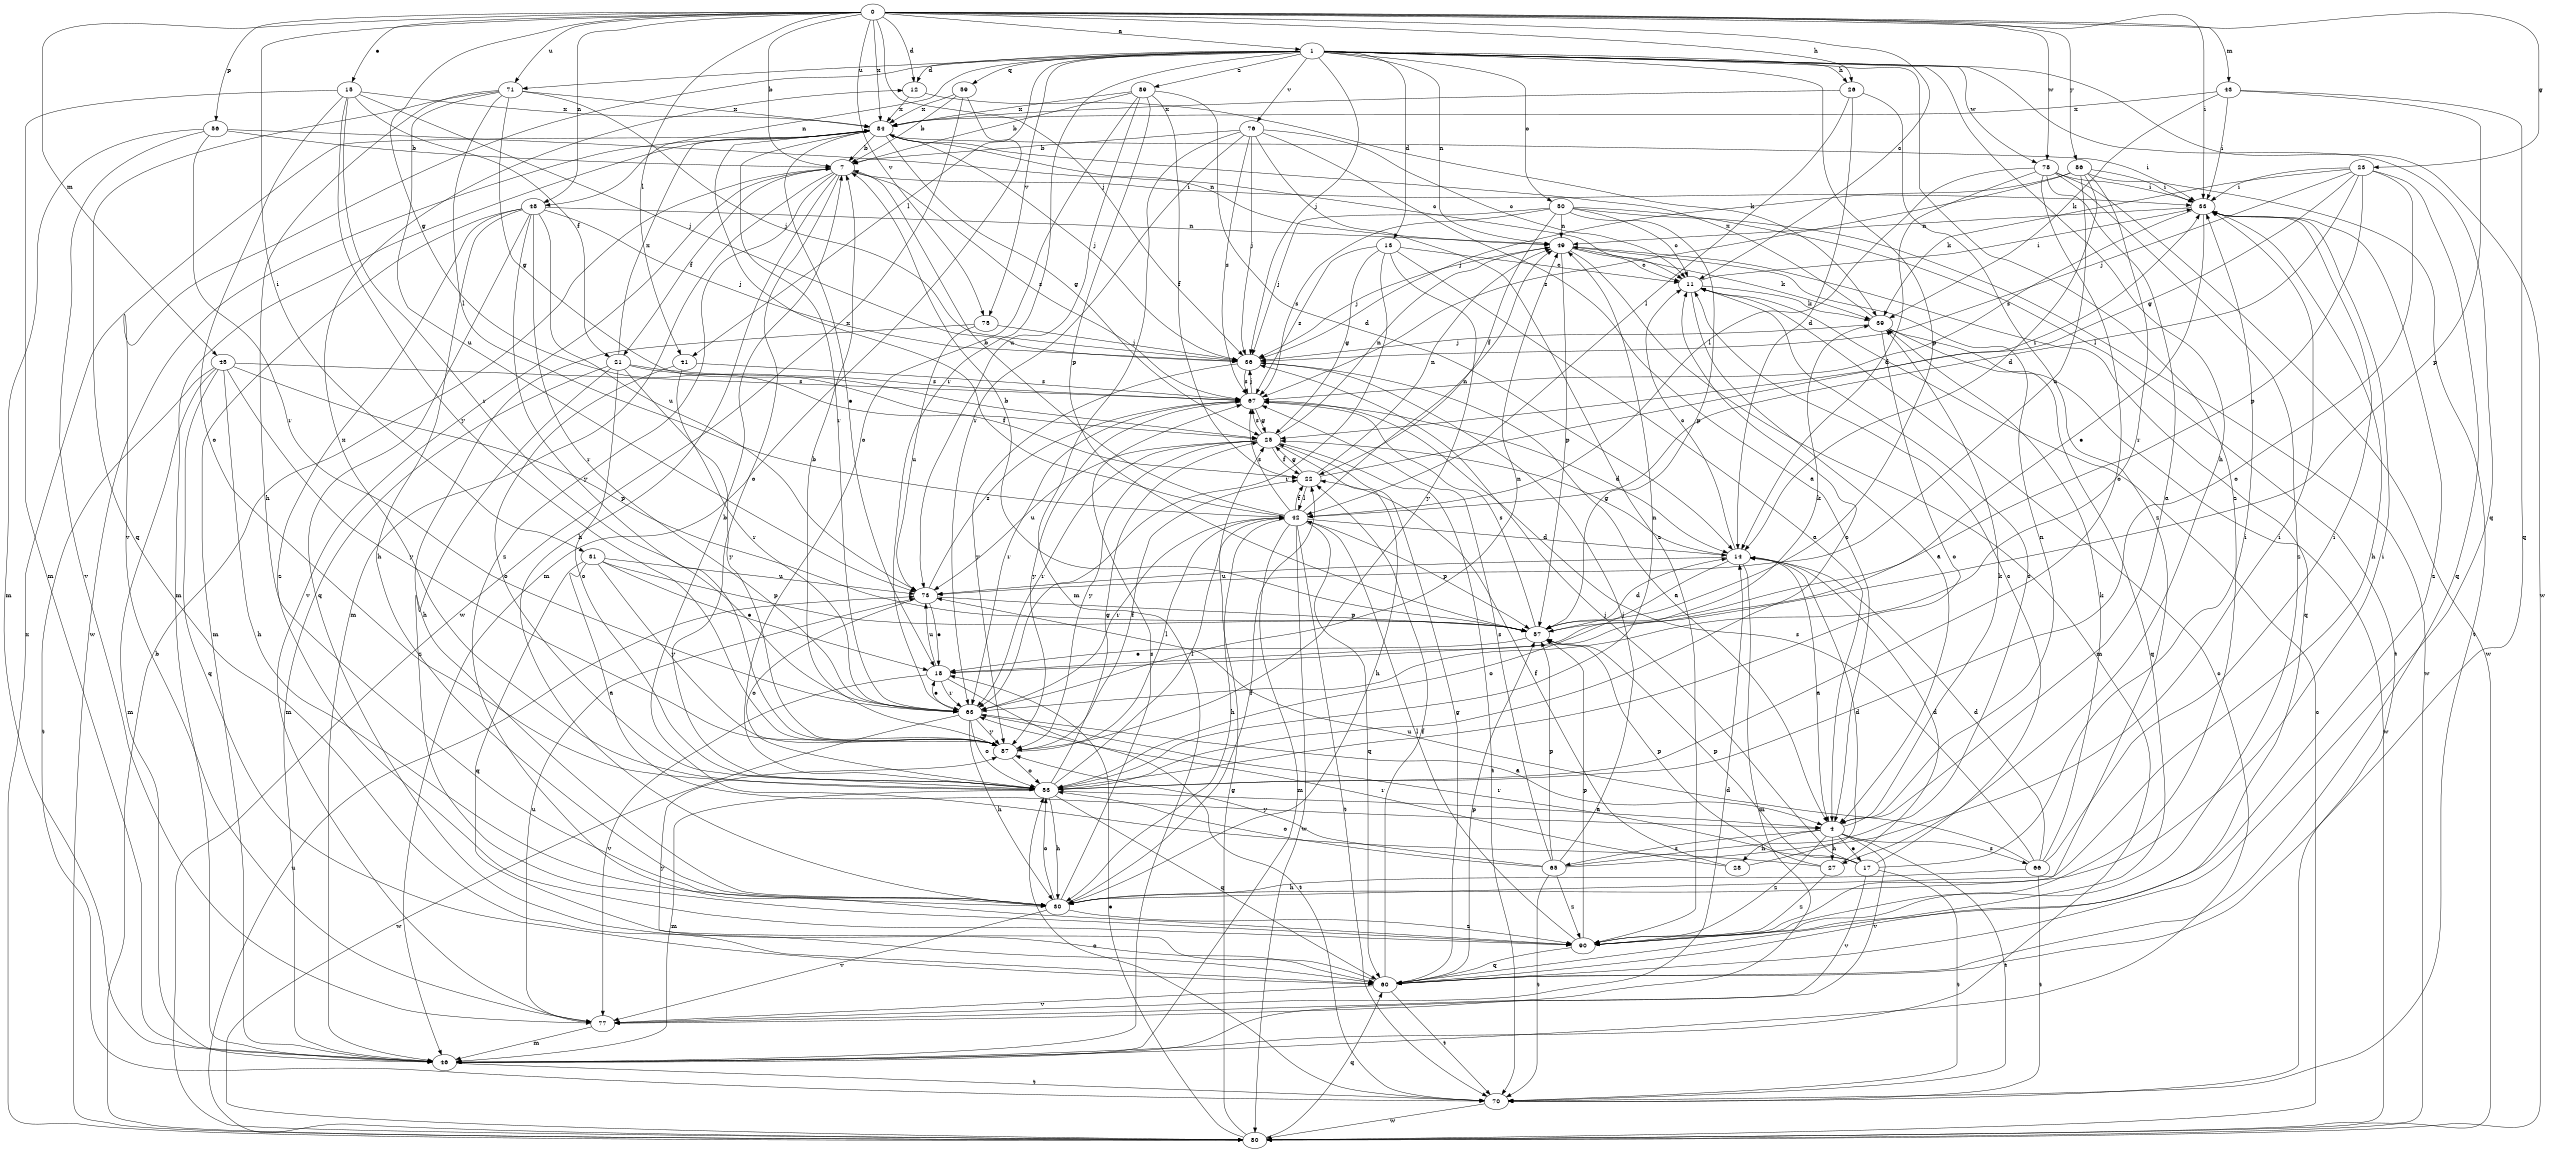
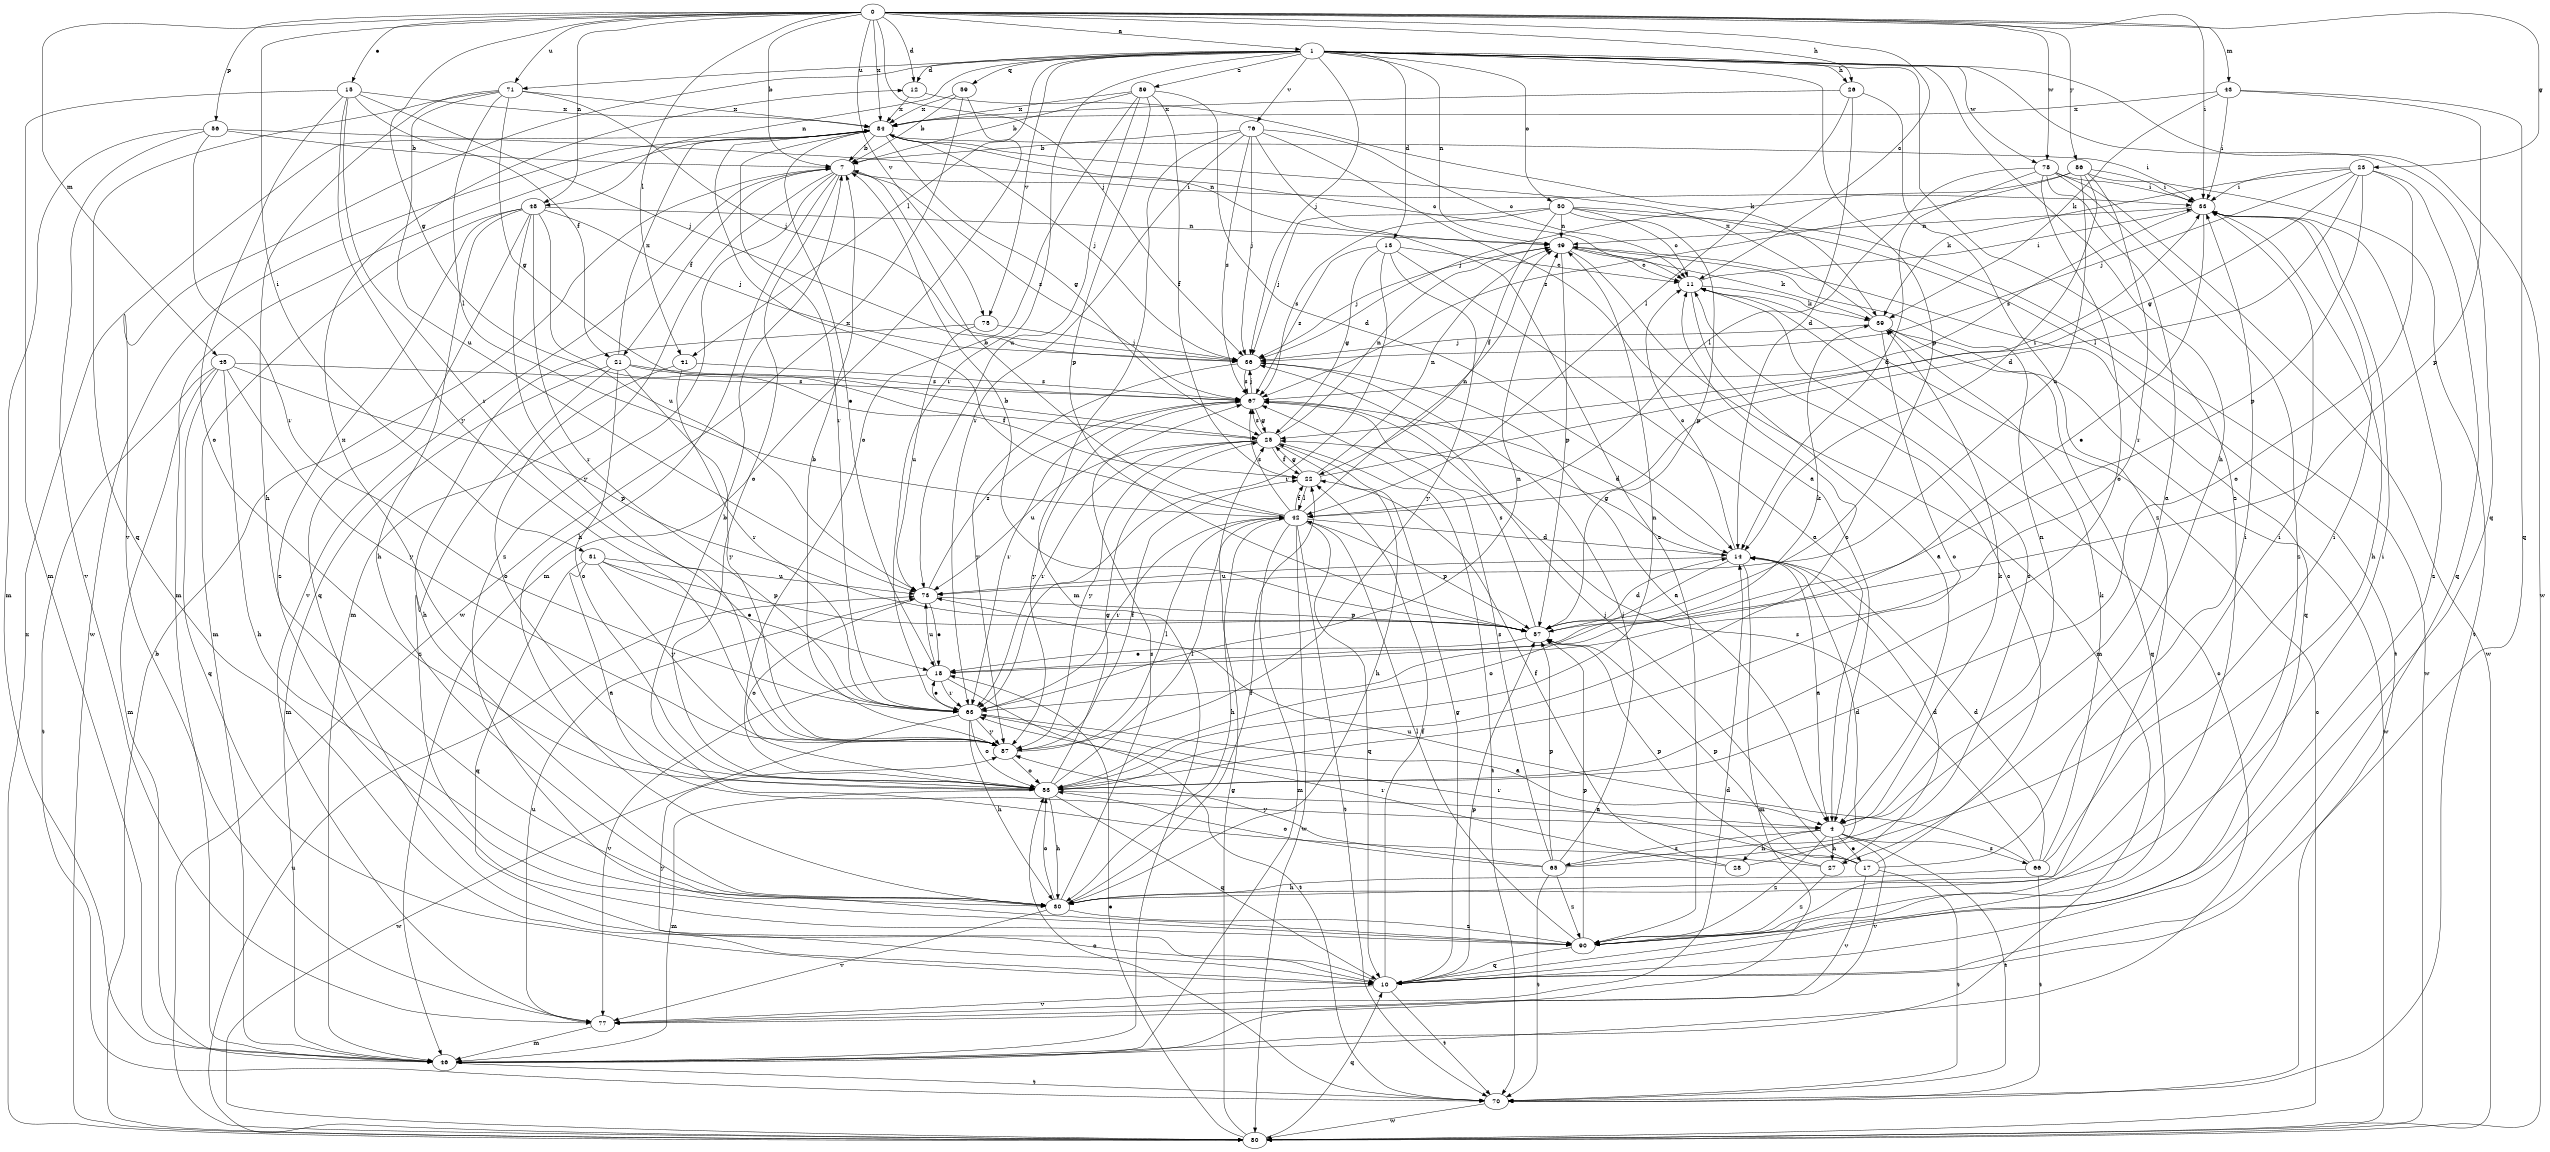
node "60": label "60" -> "10"
